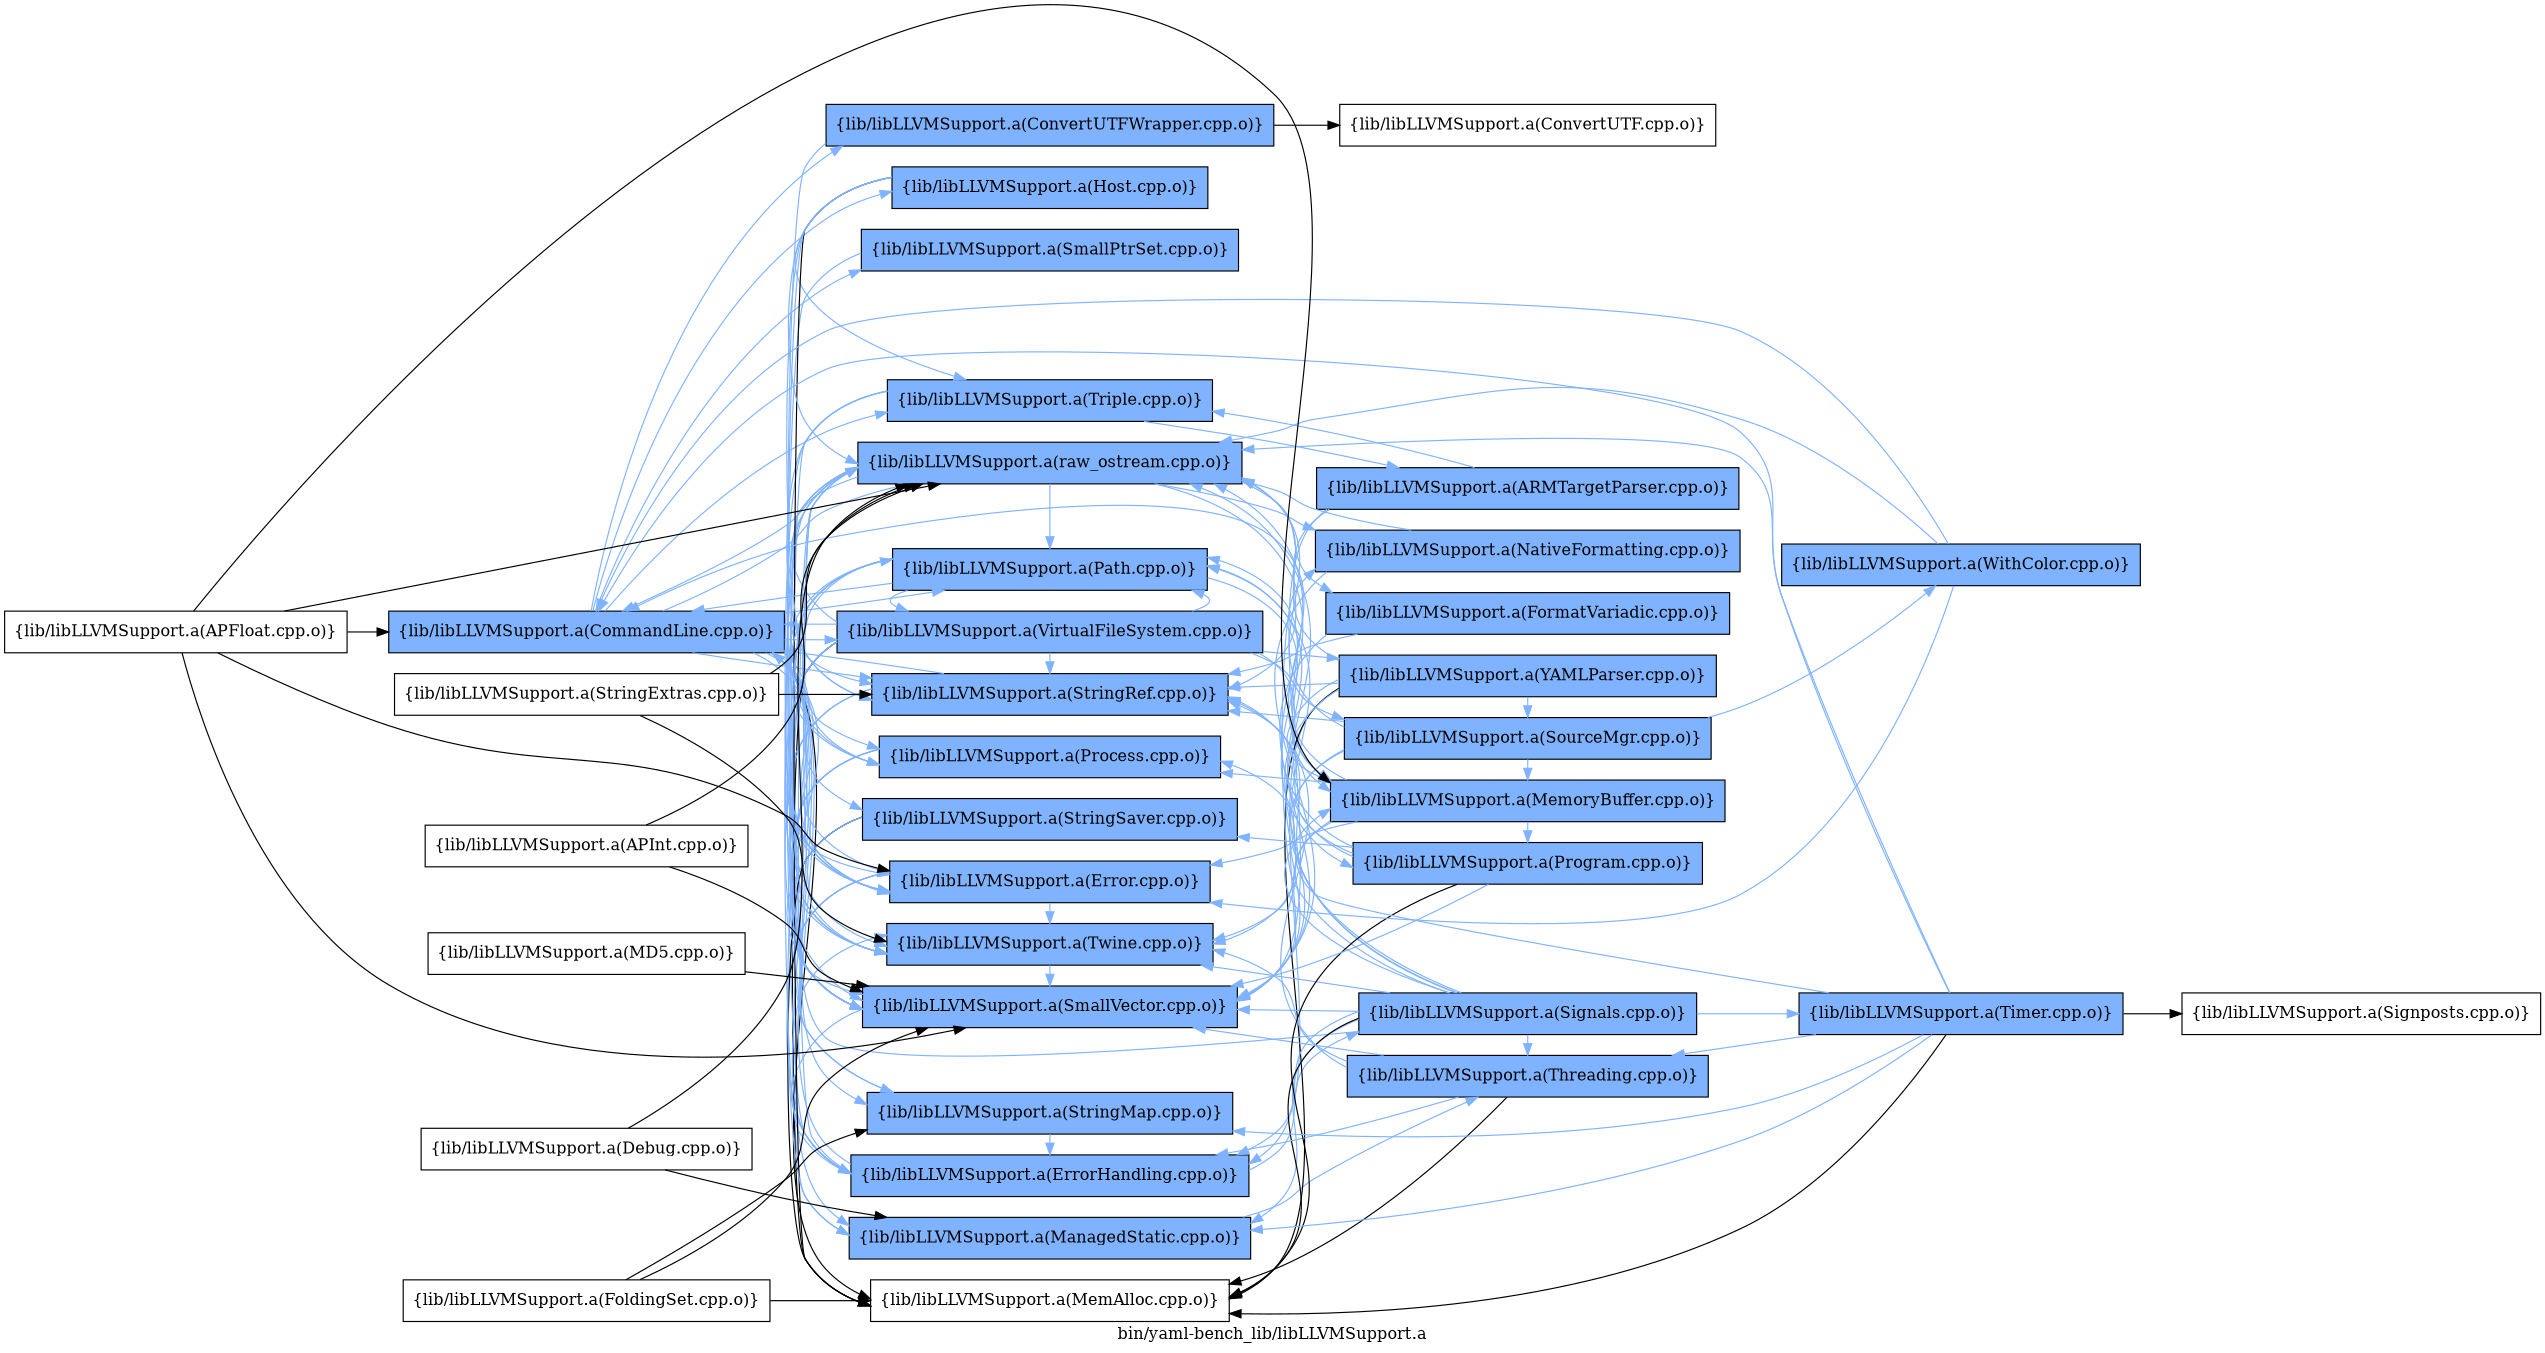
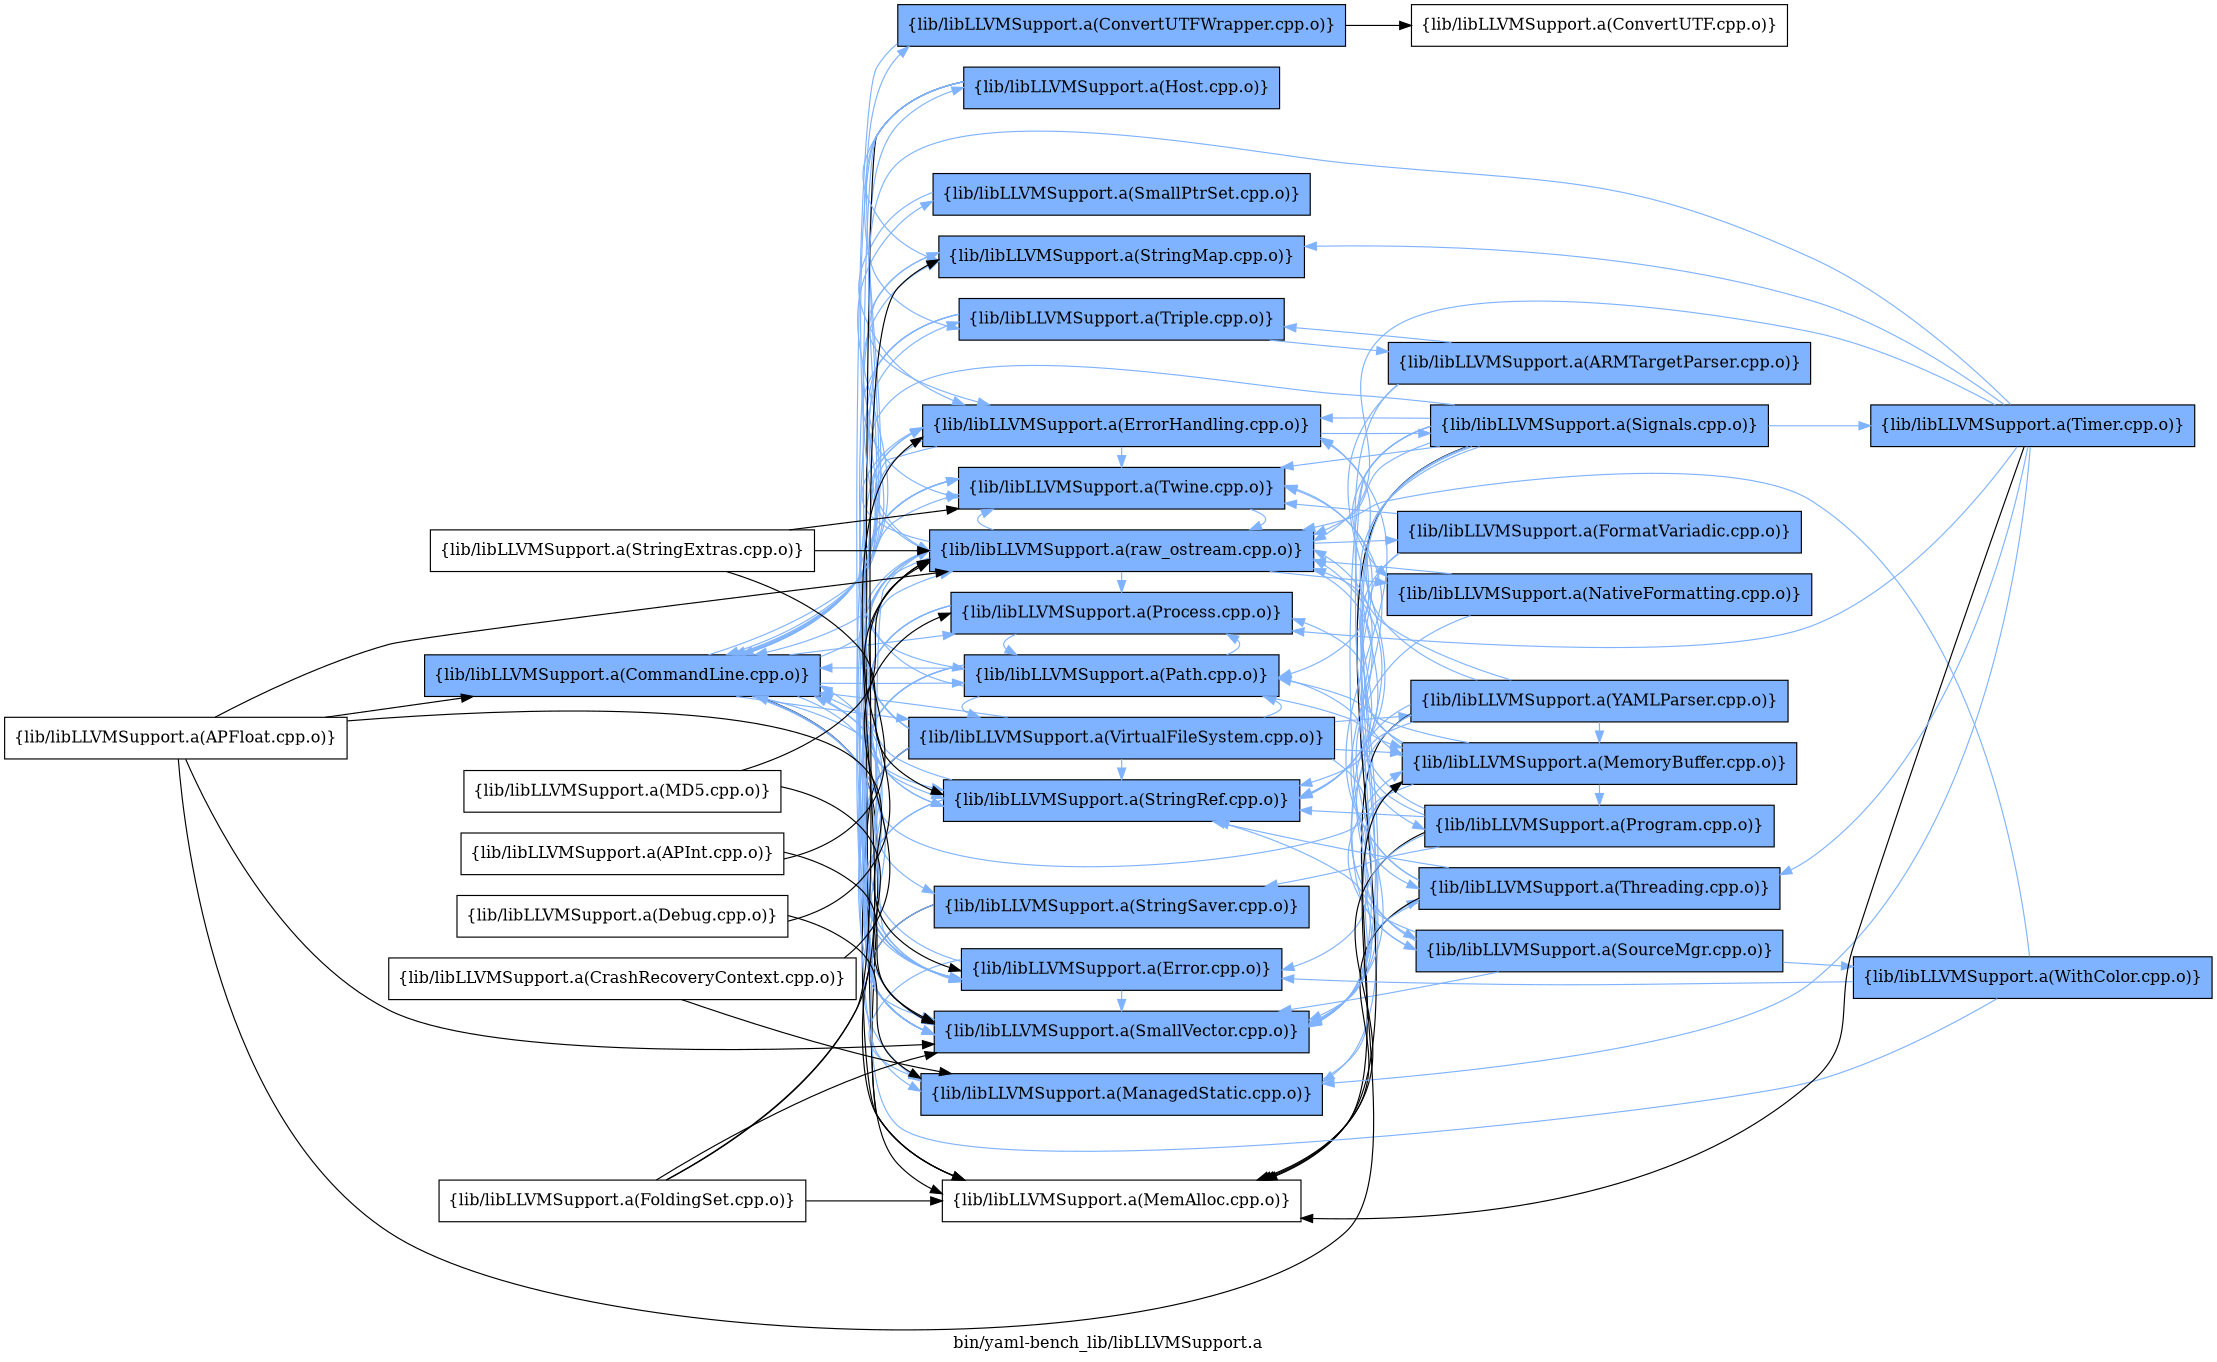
edge "{lib/libLLVMSupport.a(MD5.cpp.o)}" -> "{lib/libLLVMSupport.a(raw_ostream.cpp.o)}": added
edge "{lib/libLLVMSupport.a(FoldingSet.cpp.o)}" -> "{lib/libLLVMSupport.a(ErrorHandling.cpp.o)}": added
edge "{lib/libLLVMSupport.a(SourceMgr.cpp.o)}" -> "{lib/libLLVMSupport.a(Twine.cpp.o)}": now "{lib/libLLVMSupport.a(FormatVariadic.cpp.o)}" -> "{lib/libLLVMSupport.a(Twine.cpp.o)}"
node "{lib/libLLVMSupport.a(CrashRecoveryContext.cpp.o)}": added
node "{lib/libLLVMSupport.a(Signposts.cpp.o)}": removed
